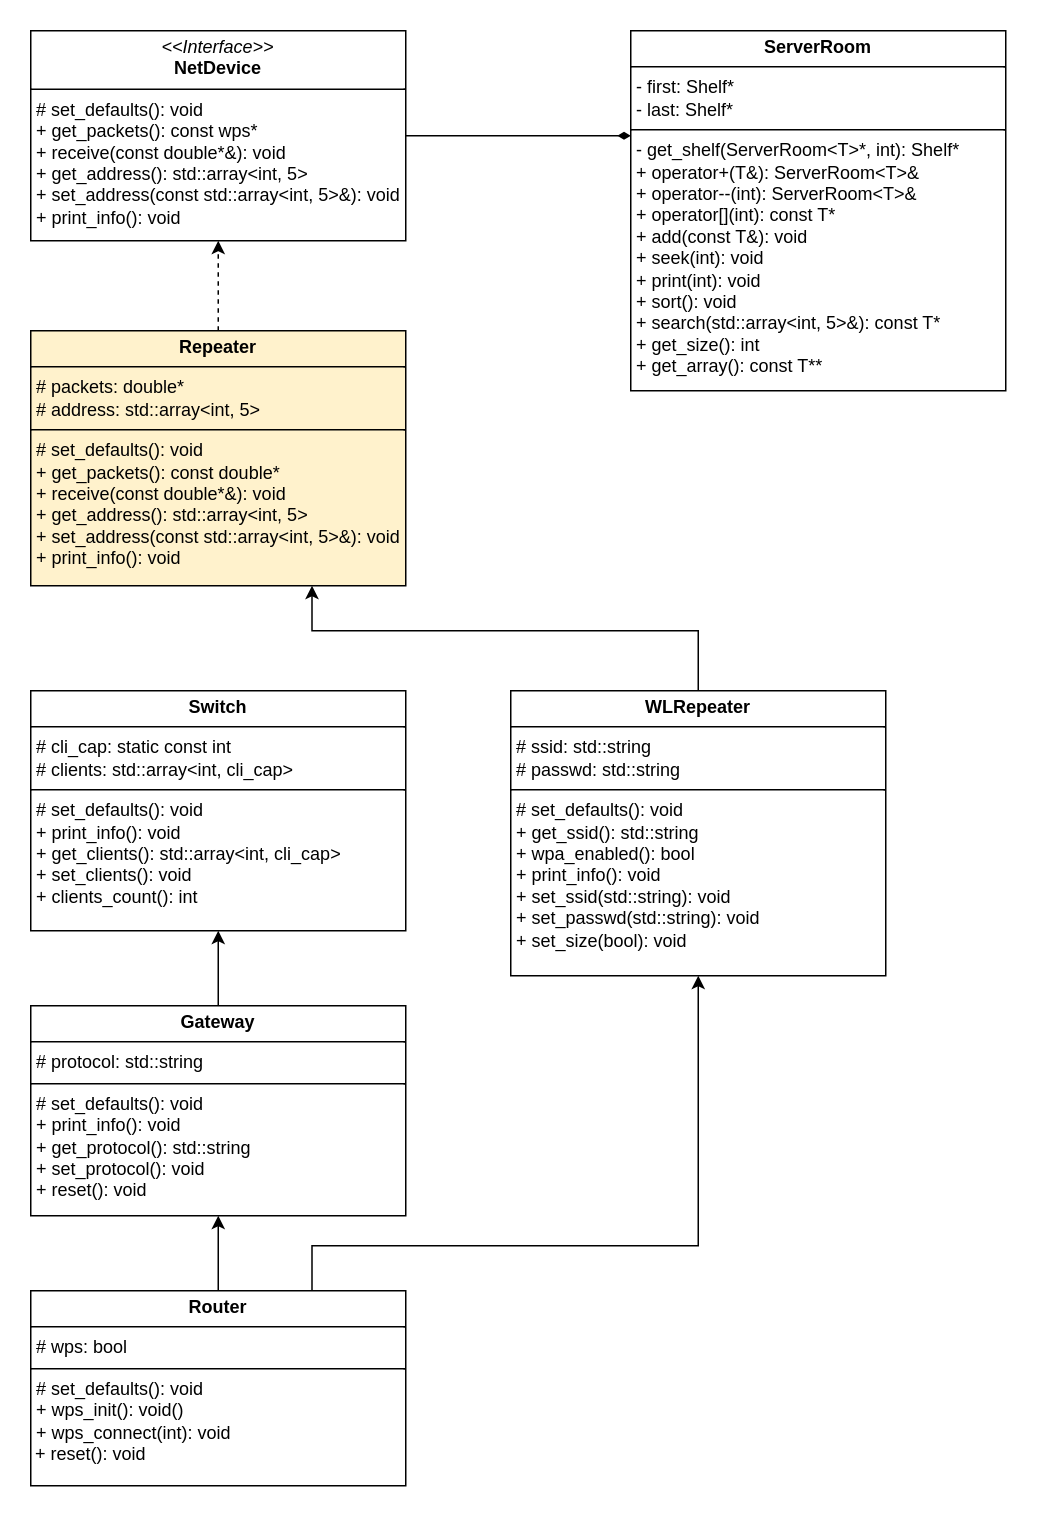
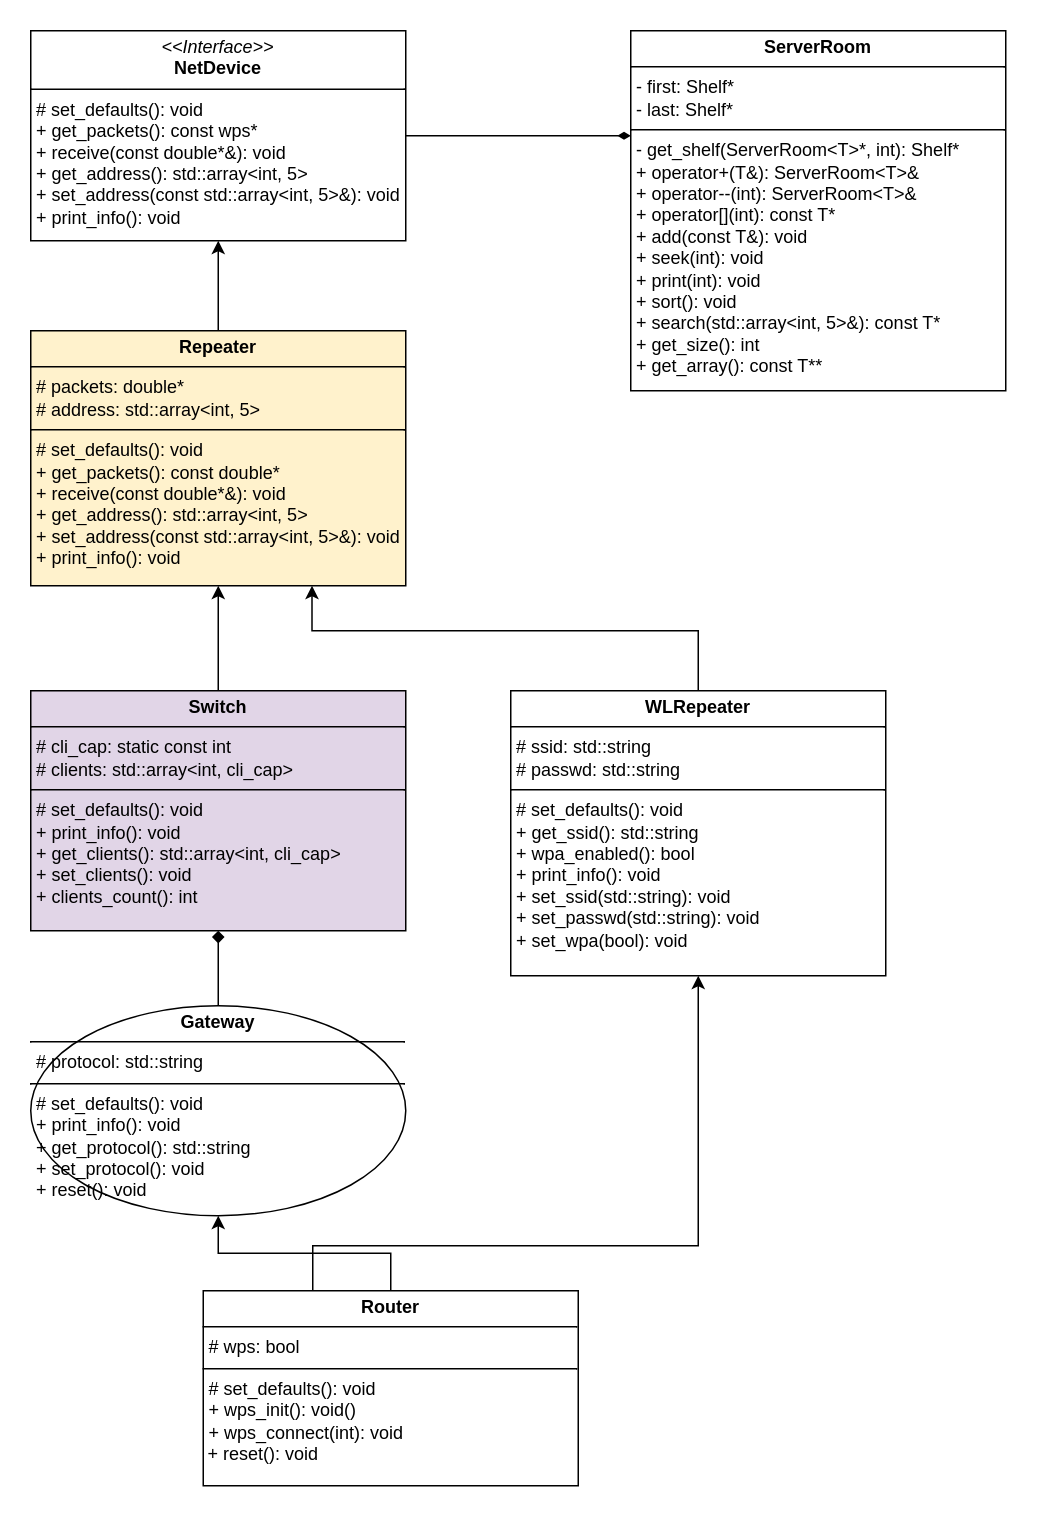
edge "Repeater # packets: double* # address: std::array<int, 5> # set_defaults(): void + get_packets(): const double* + receive(const double*&): void + get_address(): std::array<int, 5> + set_address(const std::array<int, 5>&): void + print_info(): void" -> "<<Interface>> NetDevice # set_defaults(): void + get_packets(): const wps* + receive(const double*&): void + get_address(): std::array<int, 5> + set_address(const std::array<int, 5>&): void + print_info(): void": style dashed -> solid
edge "Switch # cli_cap: static const int # clients: std::array<int, cli_cap> # set_defaults(): void + print_info(): void + get_clients(): std::array<int, cli_cap> + set_clients(): void + clients_count(): int" -> "Repeater # packets: double* # address: std::array<int, 5> # set_defaults(): void + get_packets(): const double* + receive(const double*&): void + get_address(): std::array<int, 5> + set_address(const std::array<int, 5>&): void + print_info(): void": added
node "WLRepeater # ssid: std::string # passwd: std::string # set_defaults(): void + get_ssid(): std::string + wpa_enabled(): bool + print_info(): void + set_ssid(std::string): void + set_passwd(std::string): void + set_size(bool): void": label "WLRepeater # ssid: std::string # passwd: std::string # set_defaults(): void + get_ssid(): std::string + wpa_enabled(): bool + print_info(): void + set_ssid(std::string): void + set_passwd(std::string): void + set_size(bool): void" -> "WLRepeater # ssid: std::string # passwd: std::string # set_defaults(): void + get_ssid(): std::string + wpa_enabled(): bool + print_info(): void + set_ssid(std::string): void + set_passwd(std::string): void + set_wpa(bool): void"
node "Switch # cli_cap: static const int # clients: std::array<int, cli_cap> # set_defaults(): void + print_info(): void + get_clients(): std::array<int, cli_cap> + set_clients(): void + clients_count(): int": fillcolor #ffffff -> #e1d5e7
edge "Gateway # protocol: std::string # set_defaults(): void + print_info(): void + get_protocol(): std::string + set_protocol(): void + reset(): void" -> "Switch # cli_cap: static const int # clients: std::array<int, cli_cap> # set_defaults(): void + print_info(): void + get_clients(): std::array<int, cli_cap> + set_clients(): void + clients_count(): int": arrowhead classic -> diamond
node "Gateway # protocol: std::string # set_defaults(): void + print_info(): void + get_protocol(): std::string + set_protocol(): void + reset(): void": shape rectangle -> ellipse
node "Router # wps: bool # set_defaults(): void + wps_init(): void() + wps_connect(int): void + reset(): void": moved (218, 1388) -> (391, 1388)
